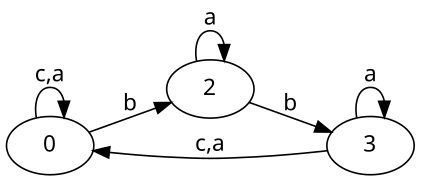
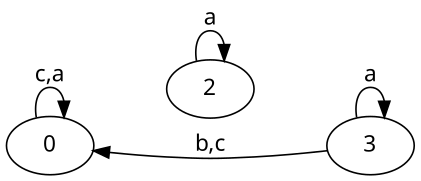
edge "2" -> "3": removed, label "b"
edge "0" -> "2": removed, label "b"
edge "3" -> "0": label "c,a" -> "b,c"
